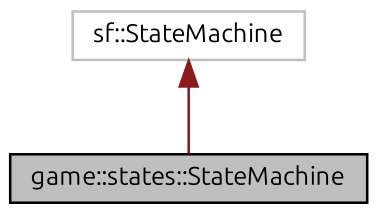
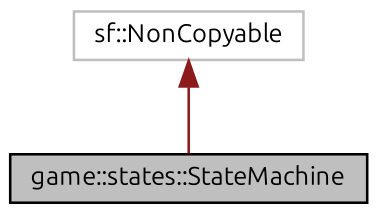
node "sf::StateMachine": label "sf::StateMachine" -> "sf::NonCopyable"
